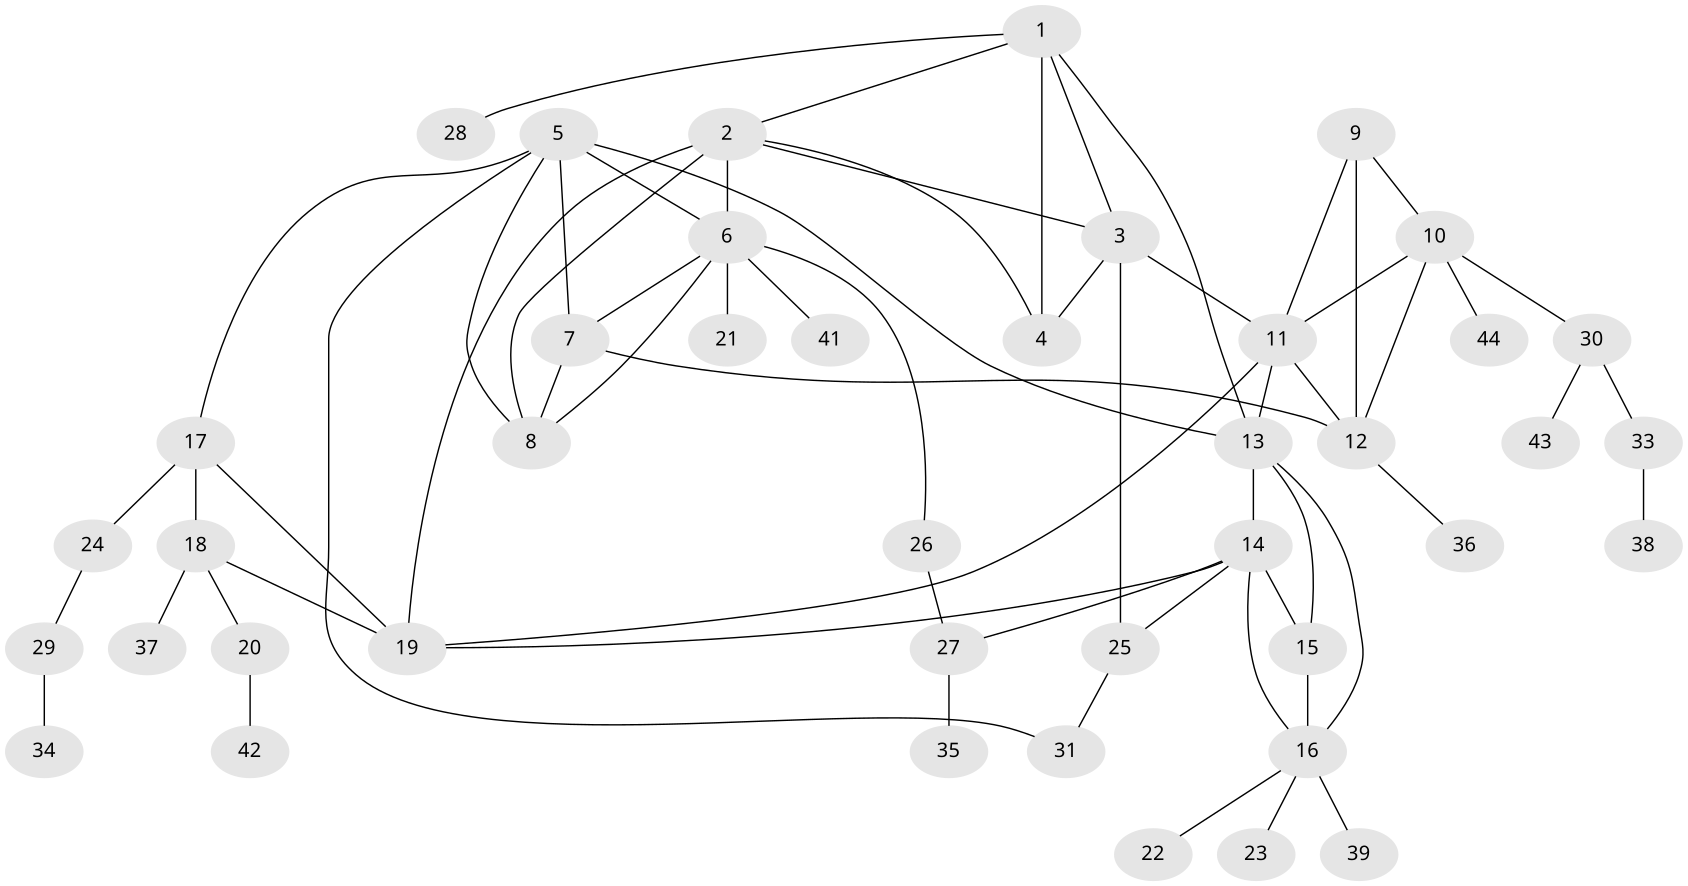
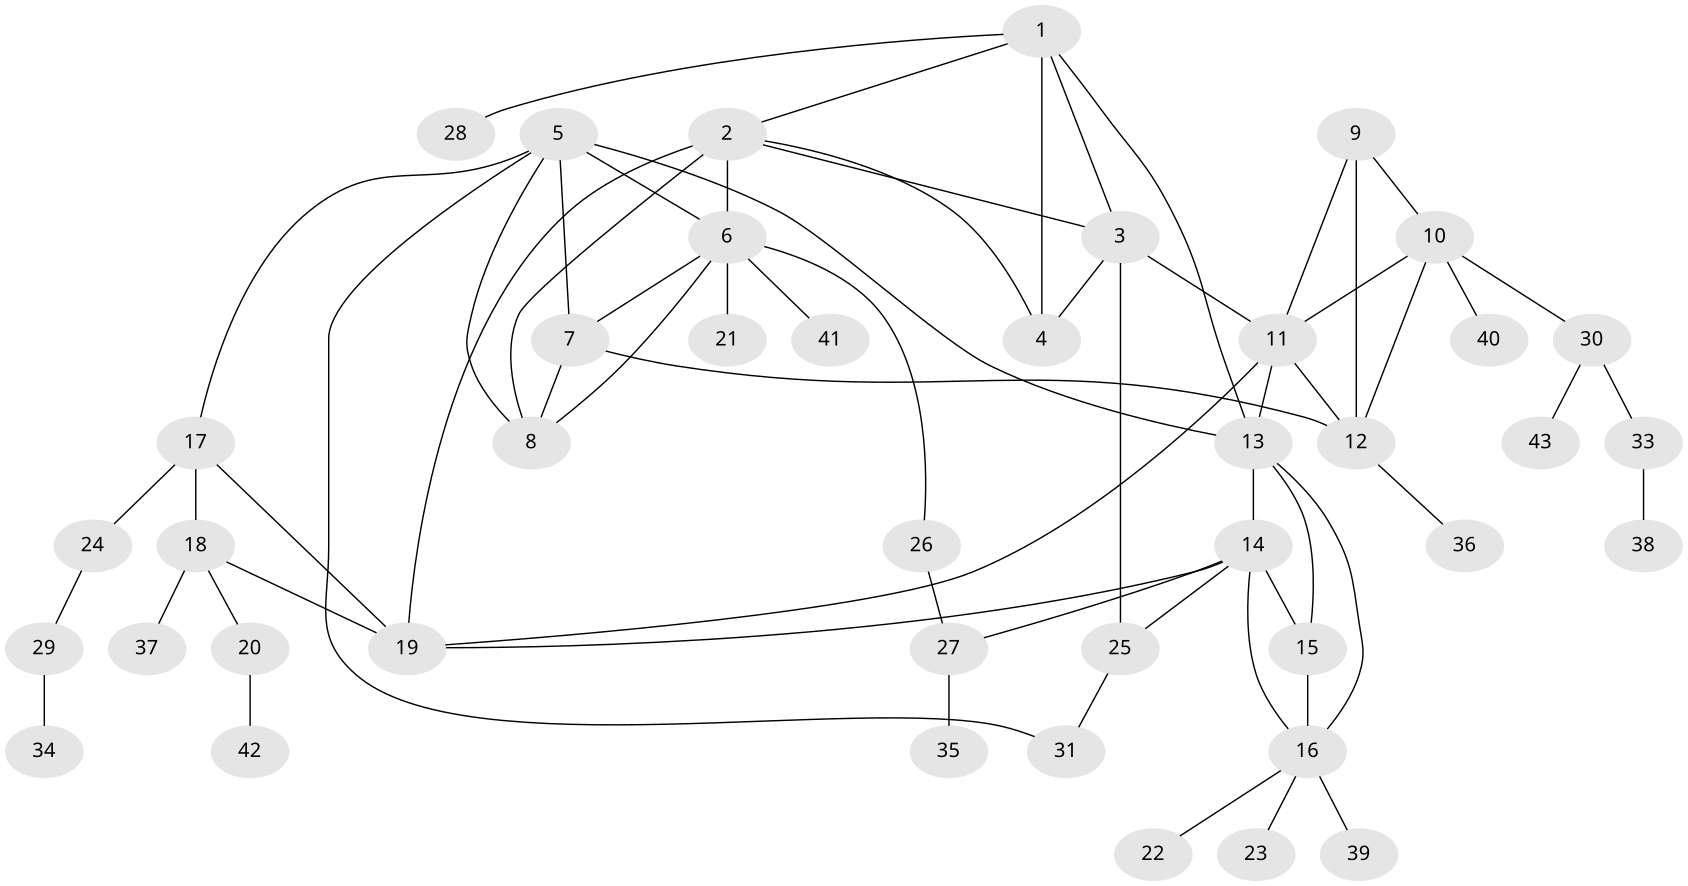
node "44": label "44" -> "40"
